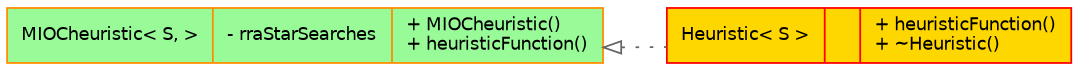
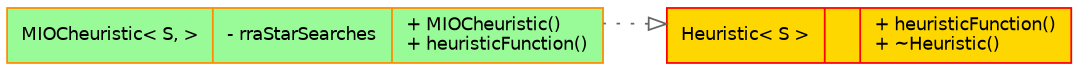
edge "Heuristic< S >" -> "MIOCheuristic< S, >": reversed
